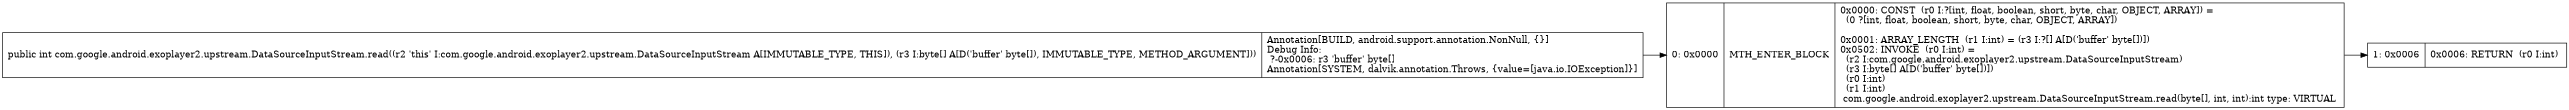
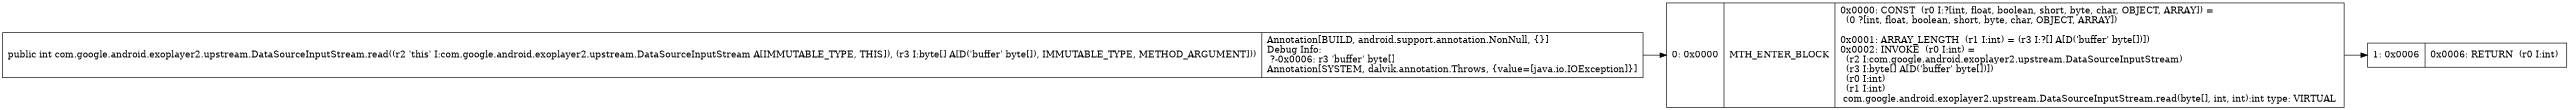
node "0: 0x0000": text "0x0502: INVOKE  (r0 I:int) =" -> "0x0002: INVOKE  (r0 I:int) ="
